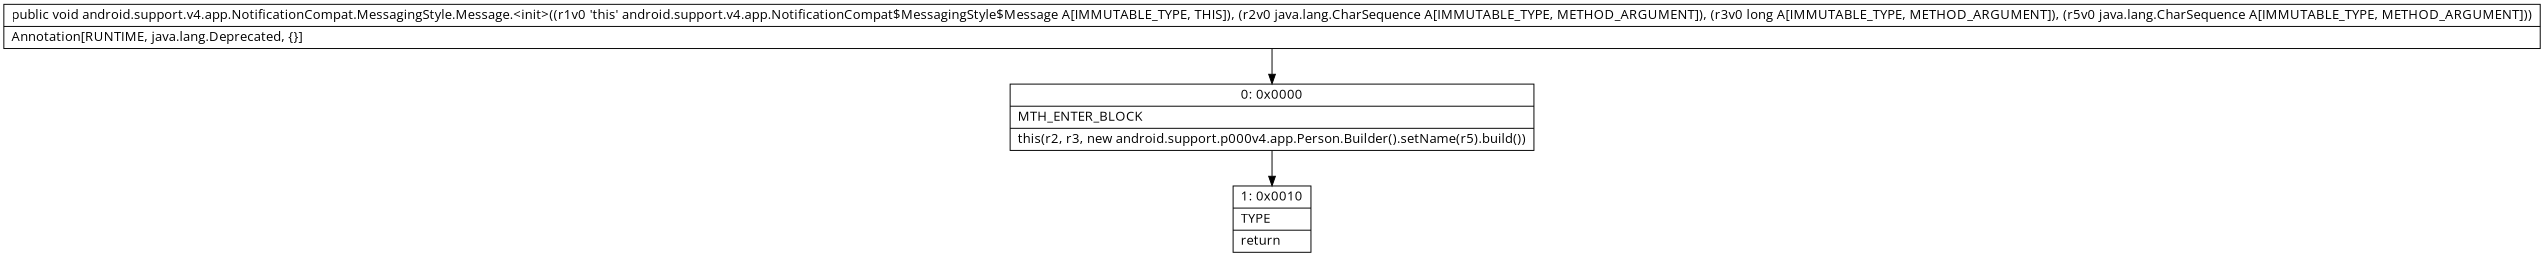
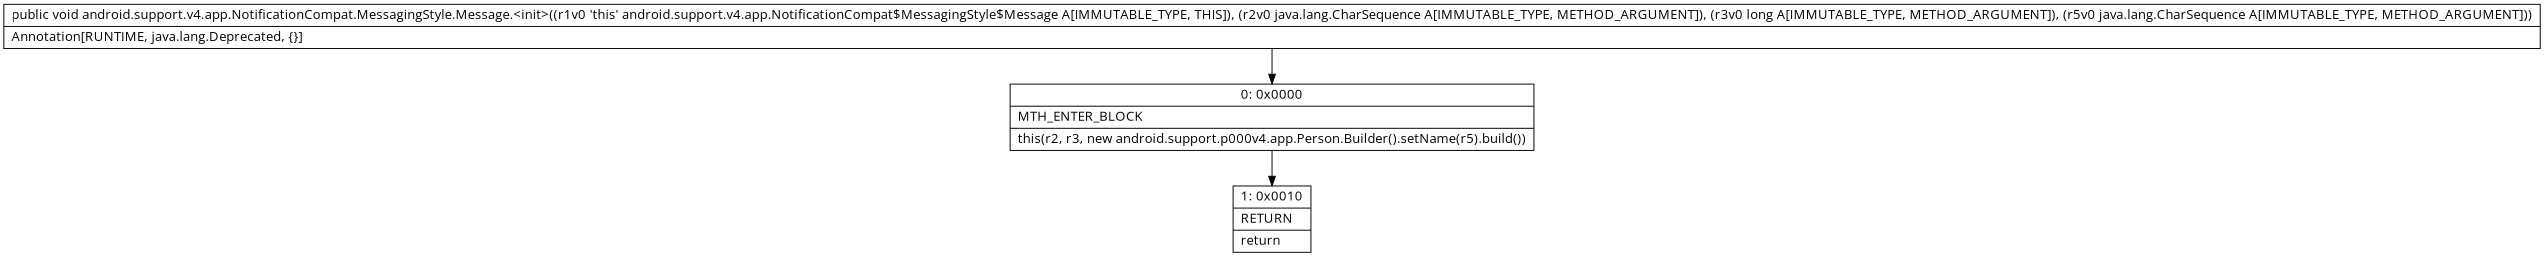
node "1: 0x0010": text "TYPE" -> "RETURN"
